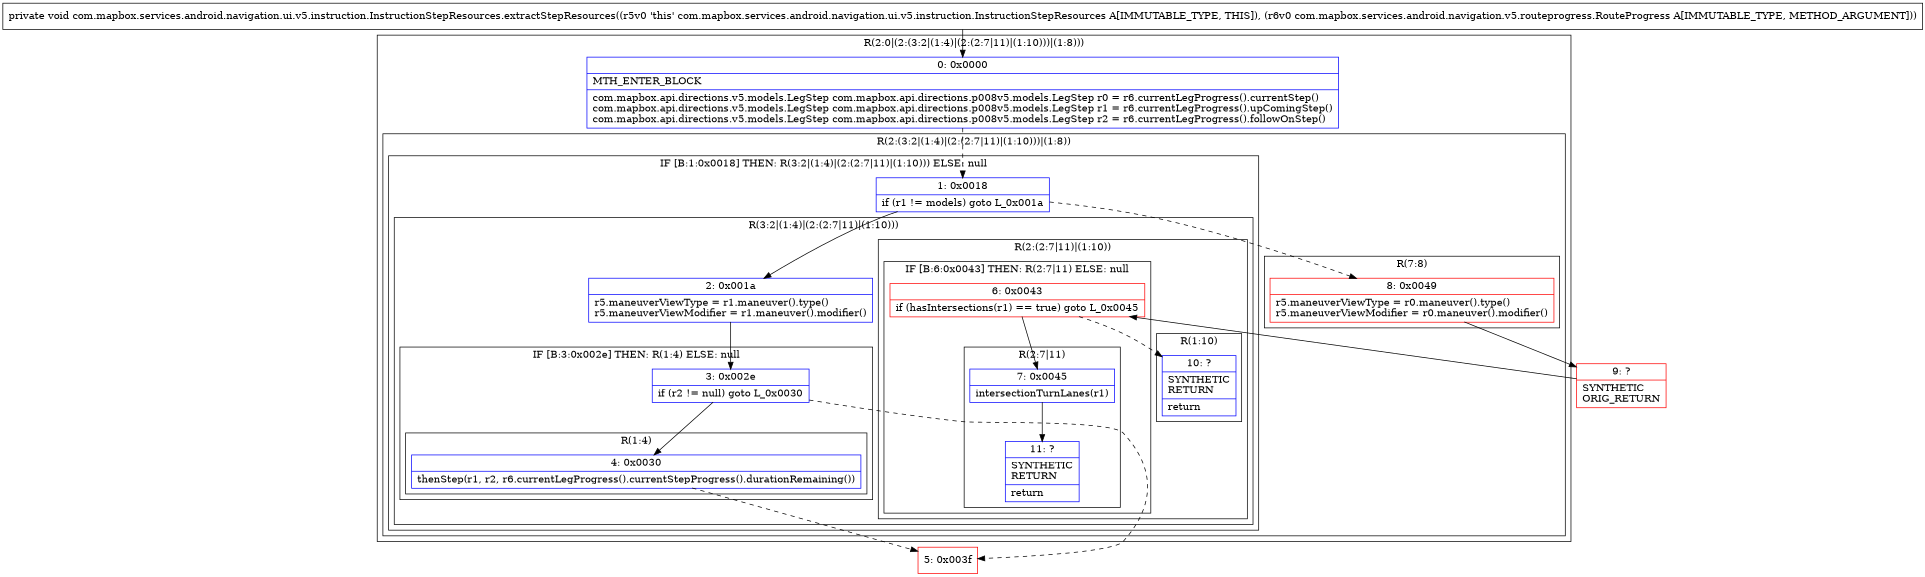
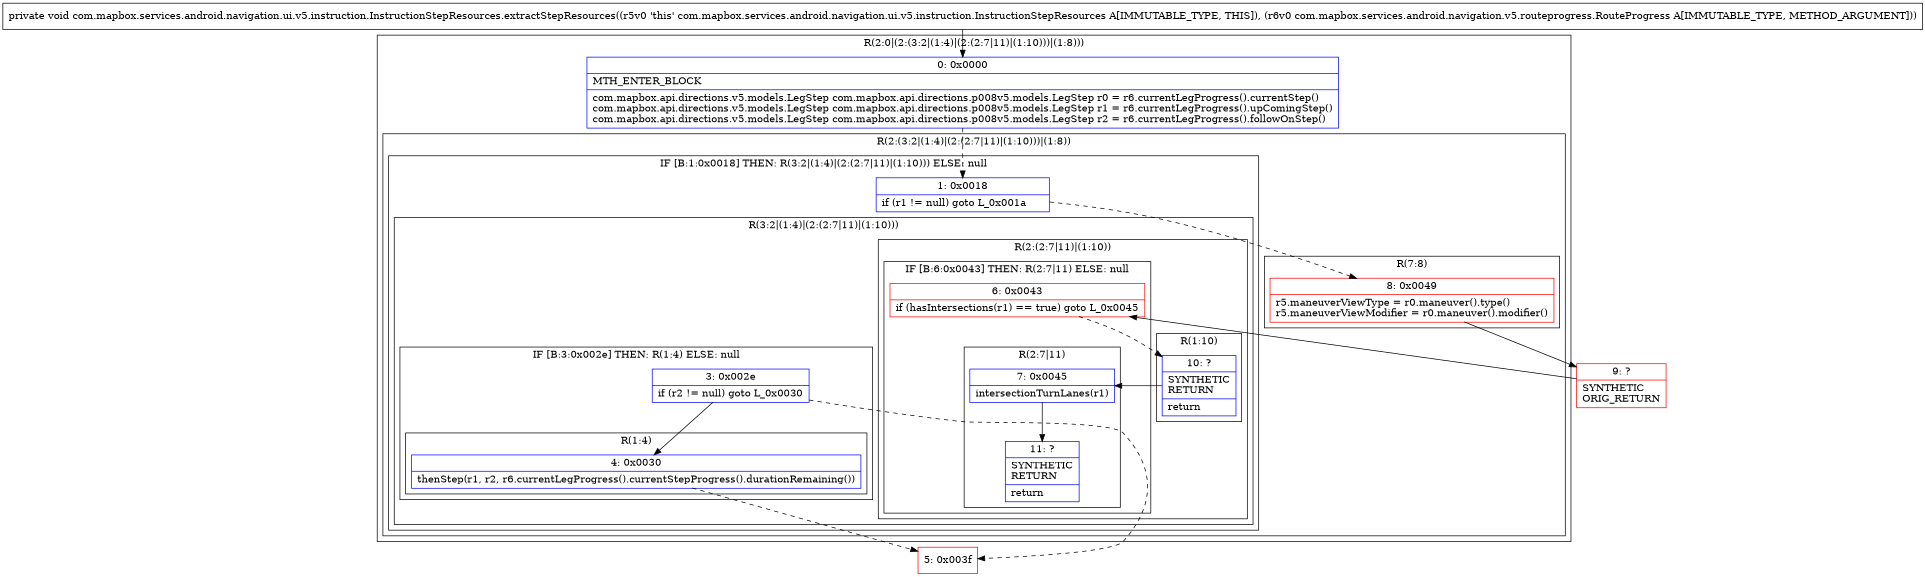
node "1: 0x0018": text "if (r1 != models) goto L_0x001a" -> "if (r1 != null) goto L_0x001a"
node "2: 0x001a": removed
edge "6: 0x0043" -> "7: 0x0045": now "10: ?" -> "7: 0x0045"
